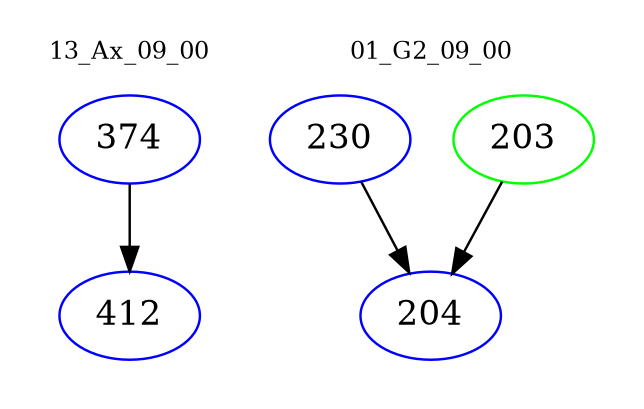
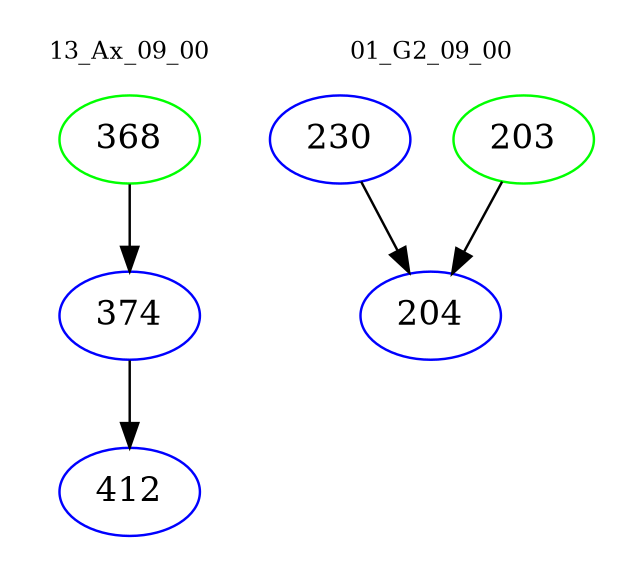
node "368": added
